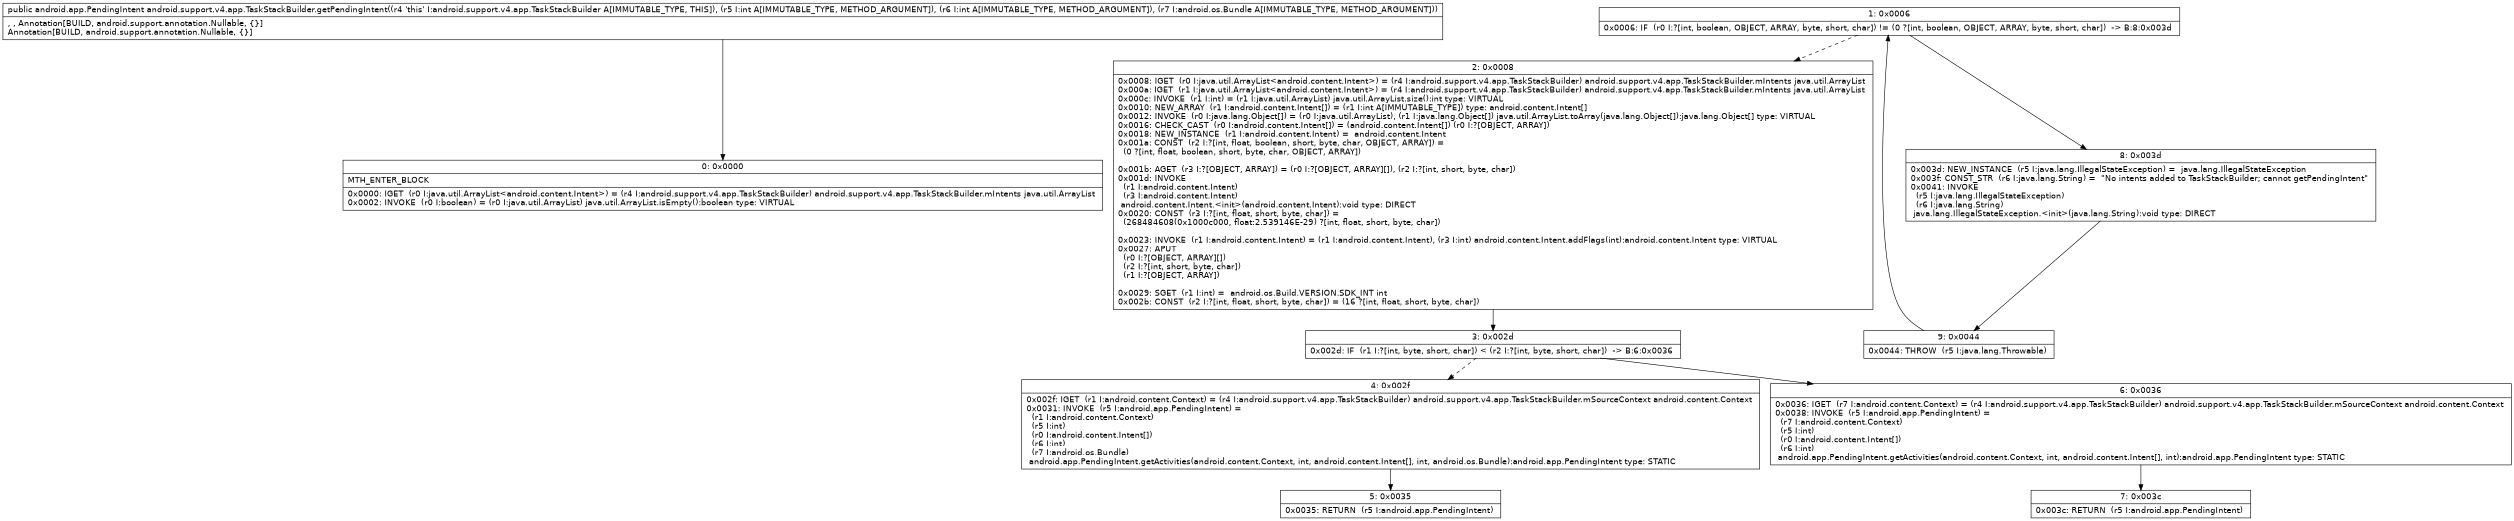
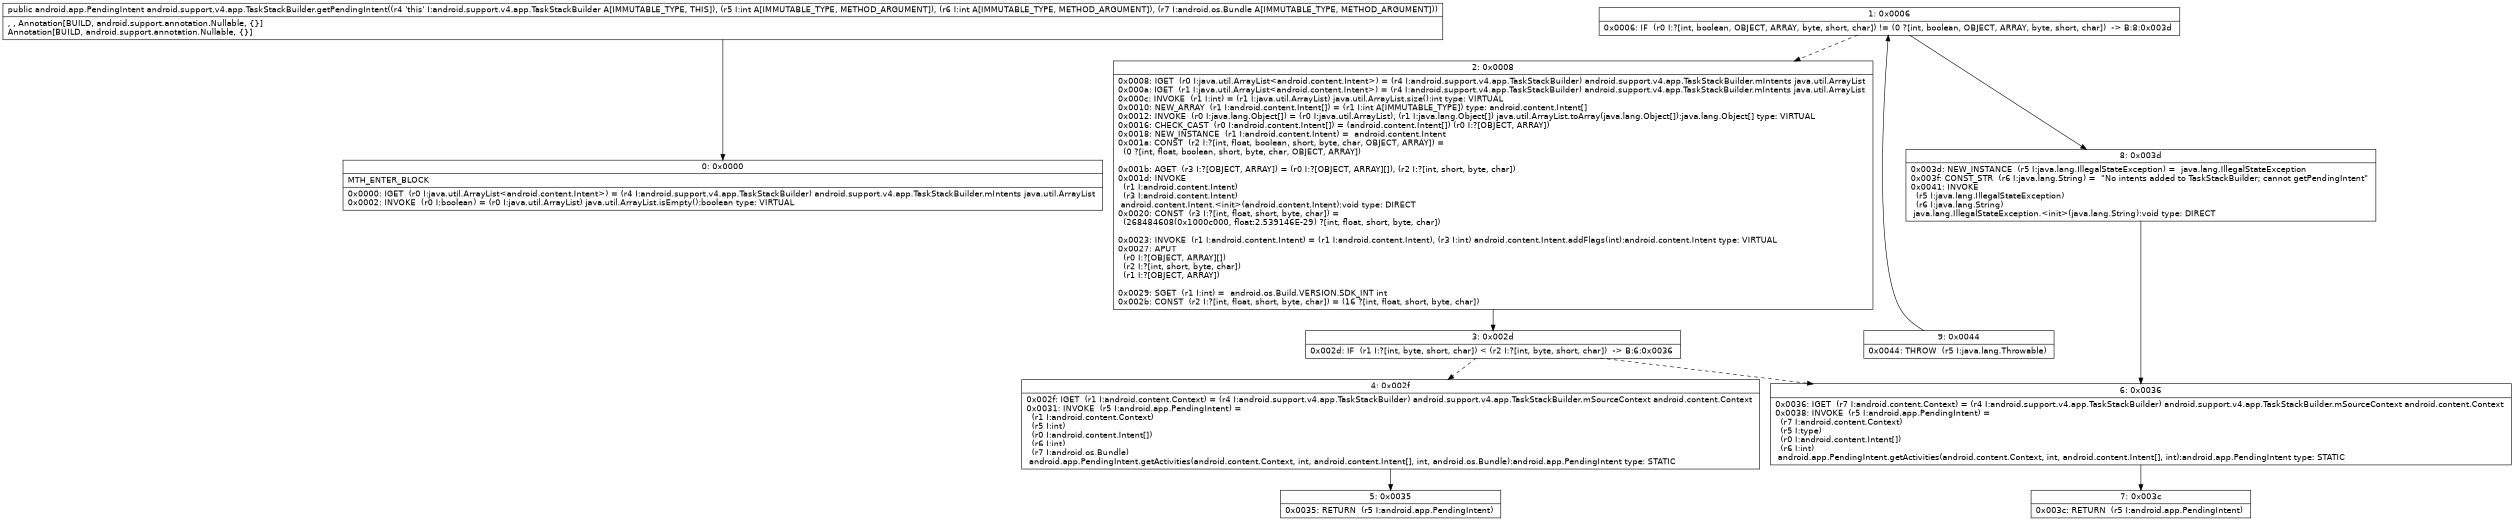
edge "8: 0x003d" -> "9: 0x0044": now "8: 0x003d" -> "6: 0x0036"
edge "3: 0x002d" -> "6: 0x0036": style solid -> dashed
node "6: 0x0036": text "(r5 I:int)" -> "(r5 I:type)"
